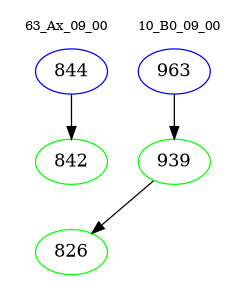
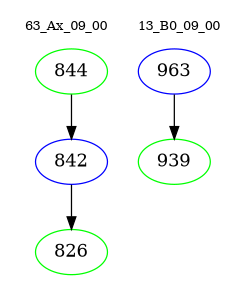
cluster "10_B0_09_00": label "10_B0_09_00" -> "13_B0_09_00"
node "844": color blue -> green
node "842": color green -> blue
edge "939" -> "826": now "842" -> "826"
